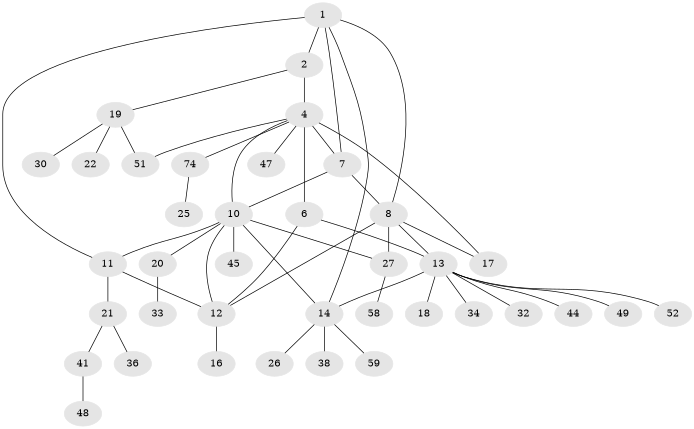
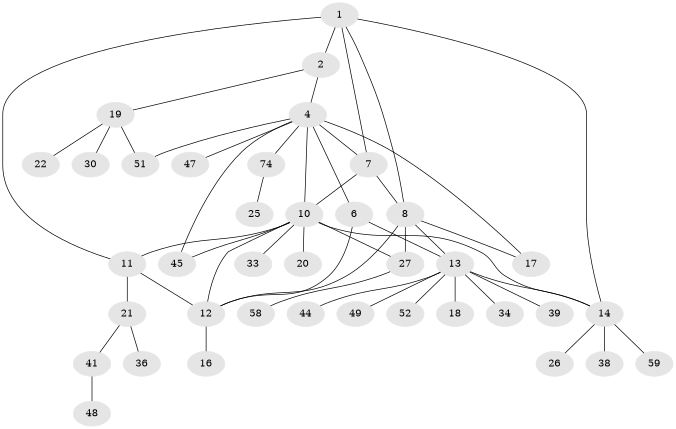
edge "4" -- "45": added
edge "20" -- "33": now "10" -- "33"
node "32": label "32" -> "39"
